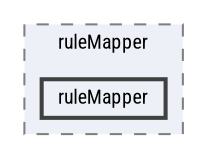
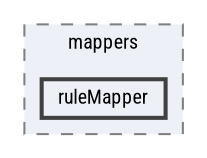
cluster "ruleMapper": label "ruleMapper" -> "mappers"
